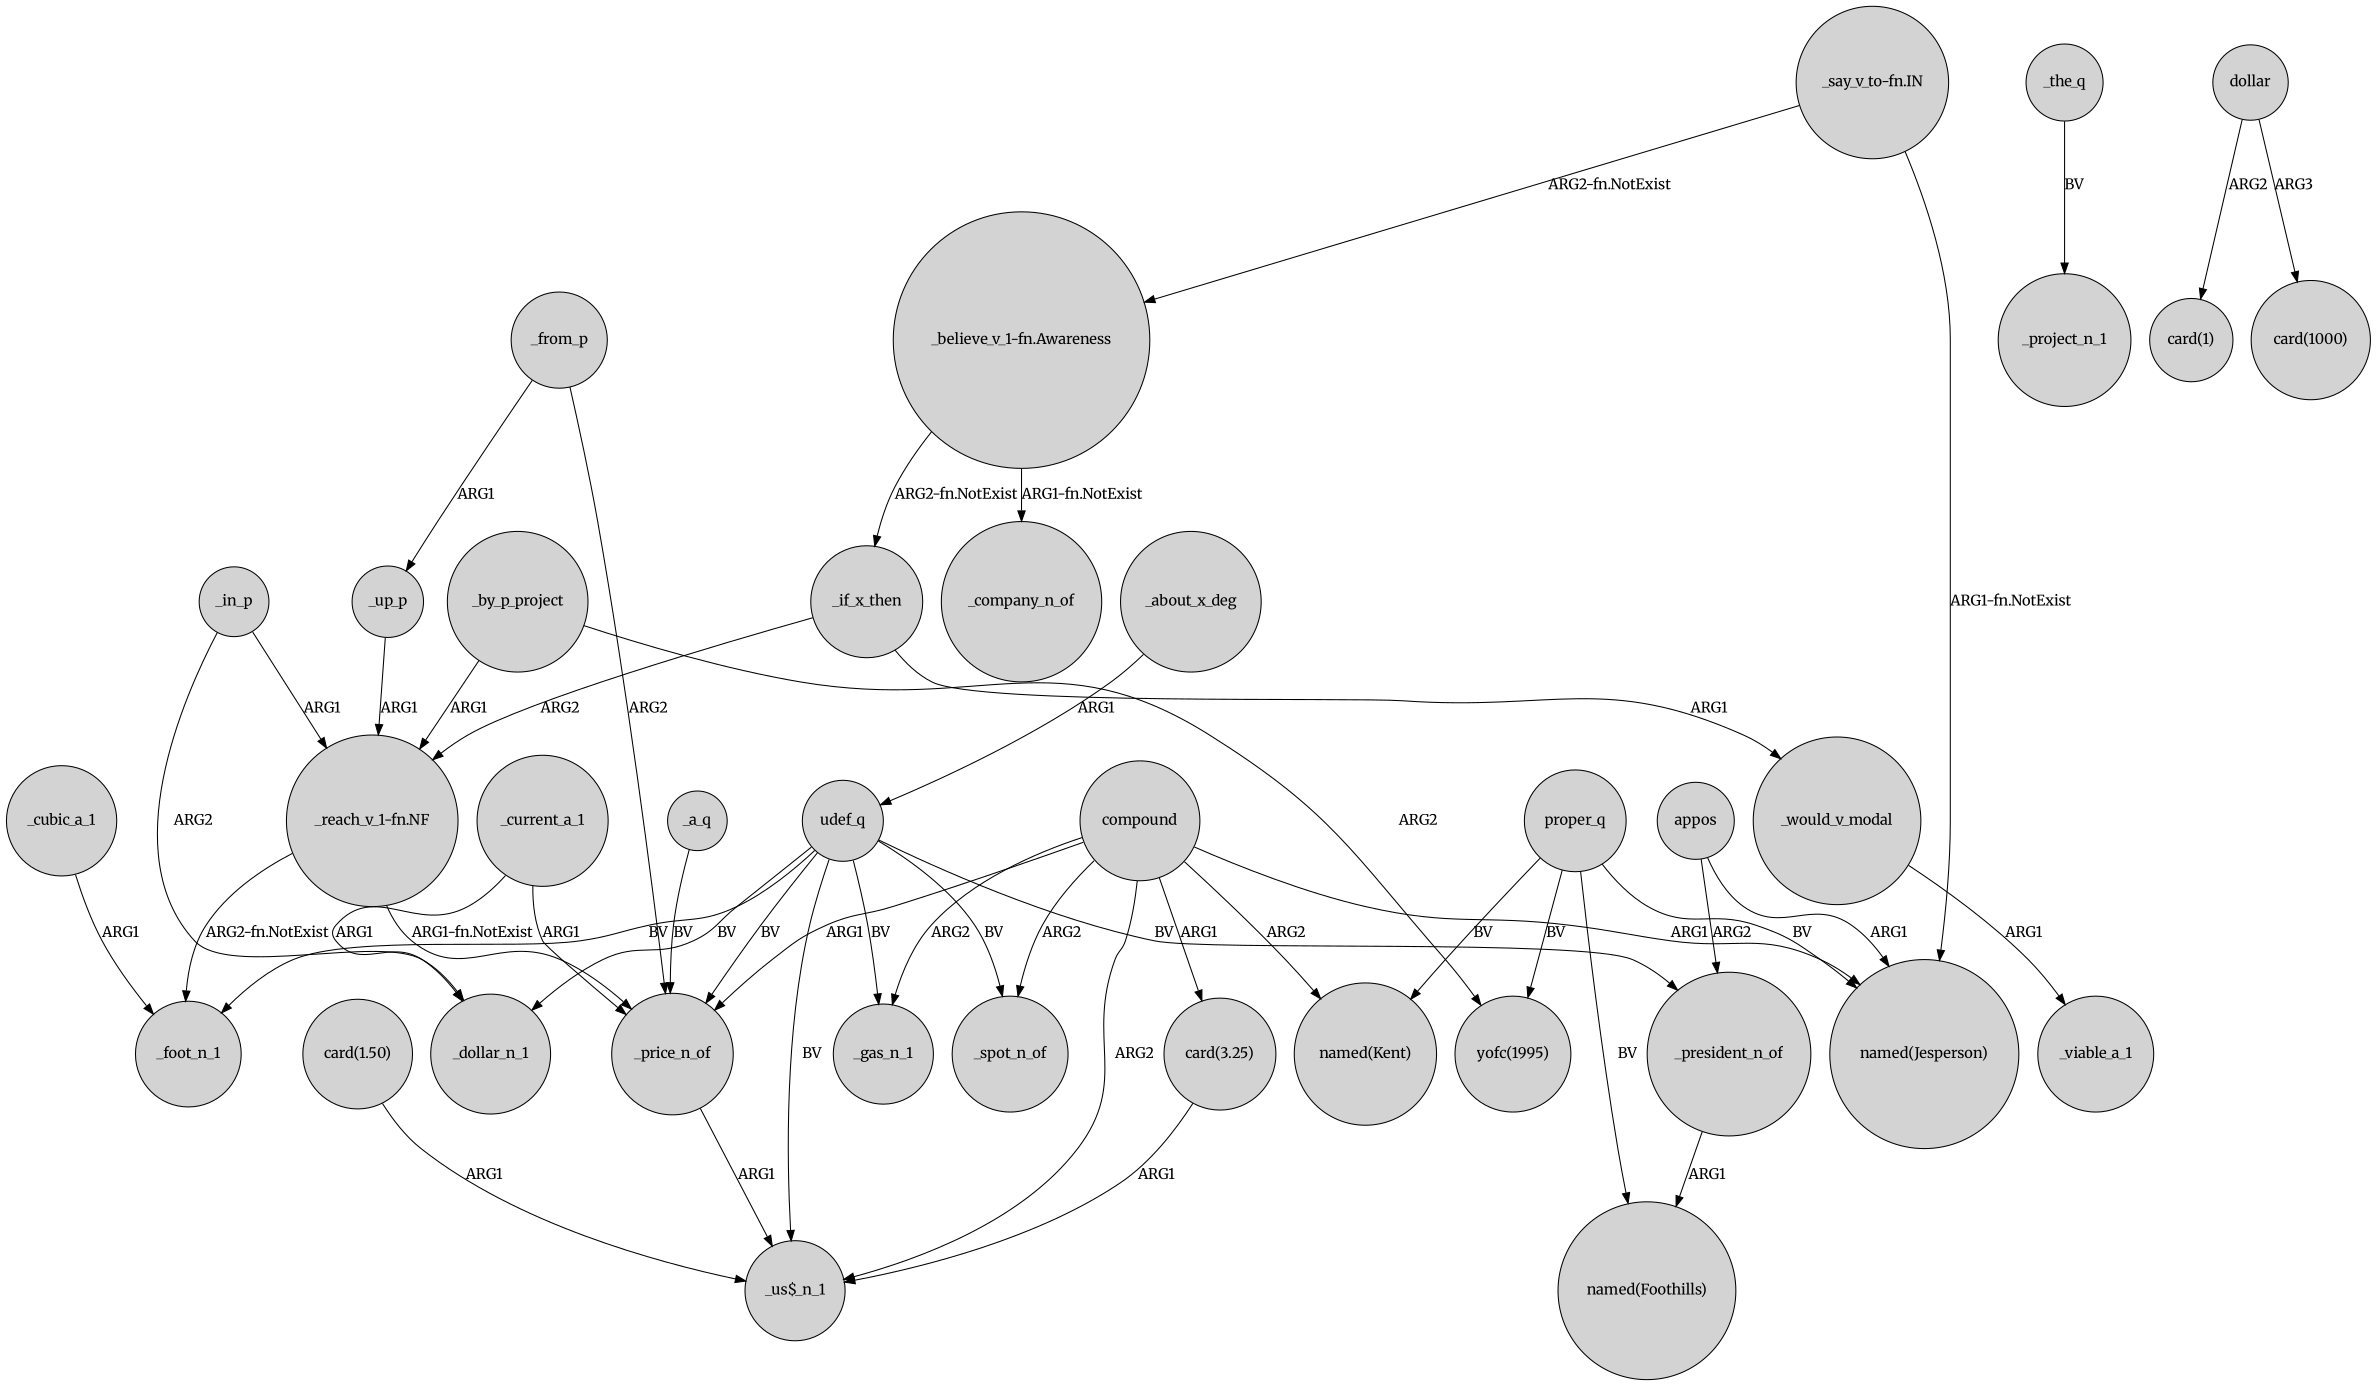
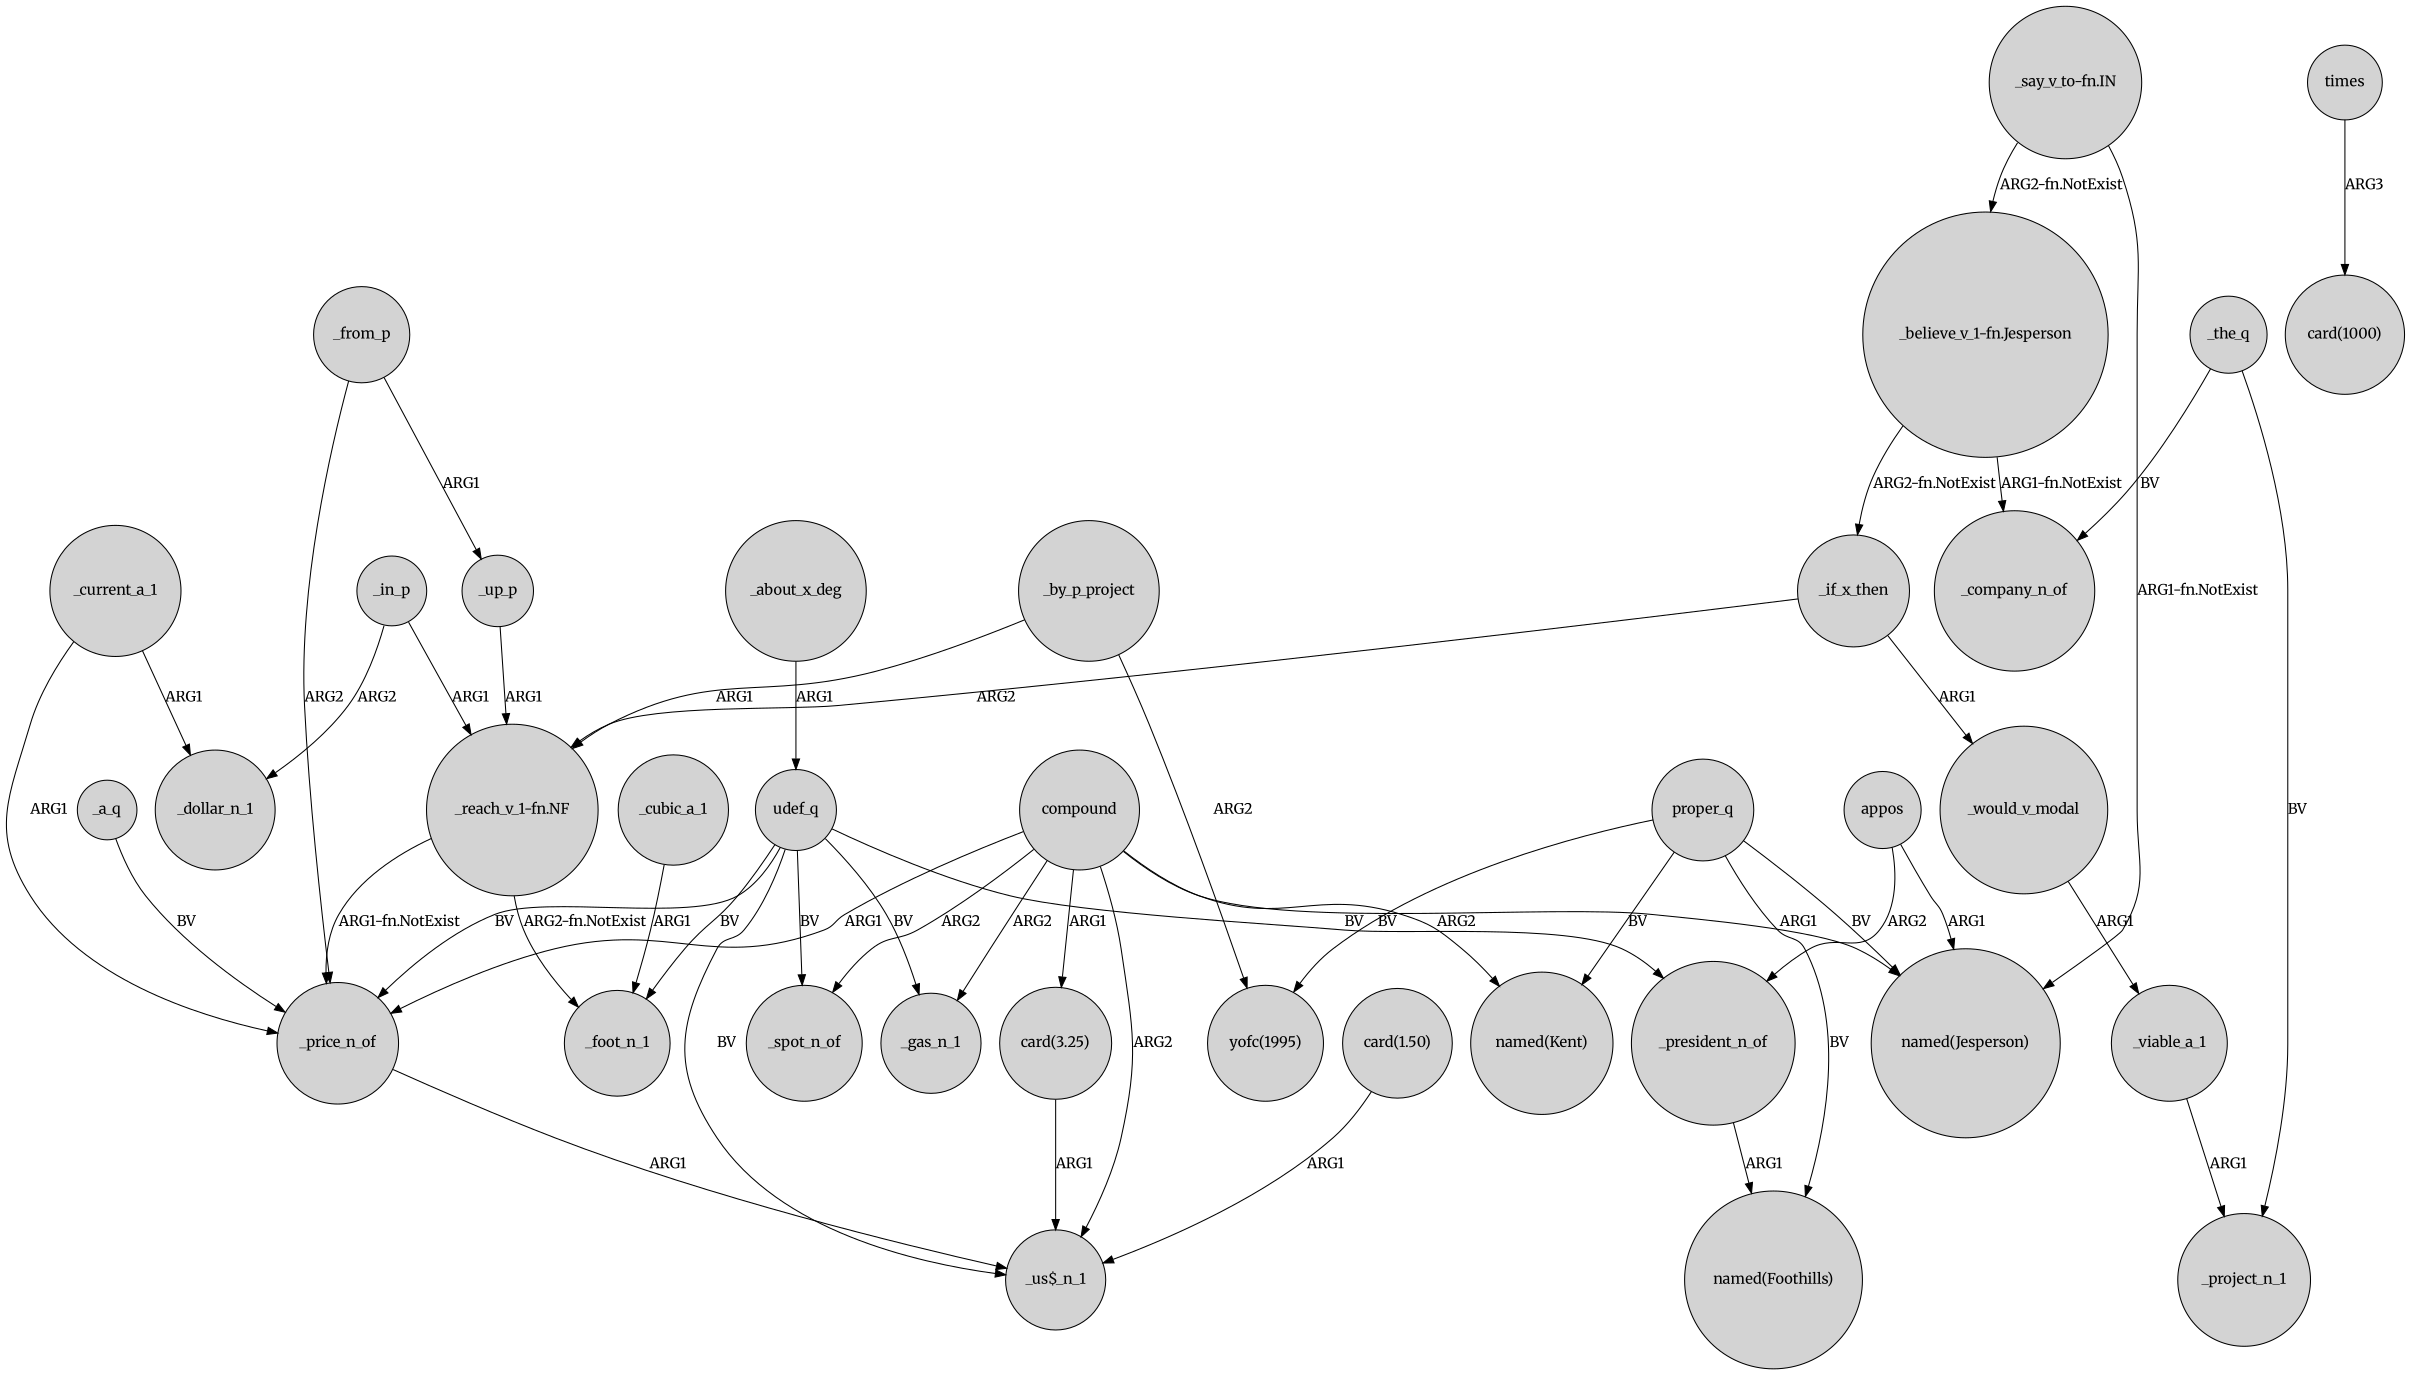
node "dollar": label "dollar" -> "times"
node "_believe_v_1-fn.Awareness": label "_believe_v_1-fn.Awareness" -> "_believe_v_1-fn.Jesperson"
node "card(1)": removed
edge "_the_q" -> "_company_n_of": added, label "BV"
edge "udef_q" -> "_dollar_n_1": removed, label "BV"
edge "_viable_a_1" -> "_project_n_1": added, label "ARG1"
